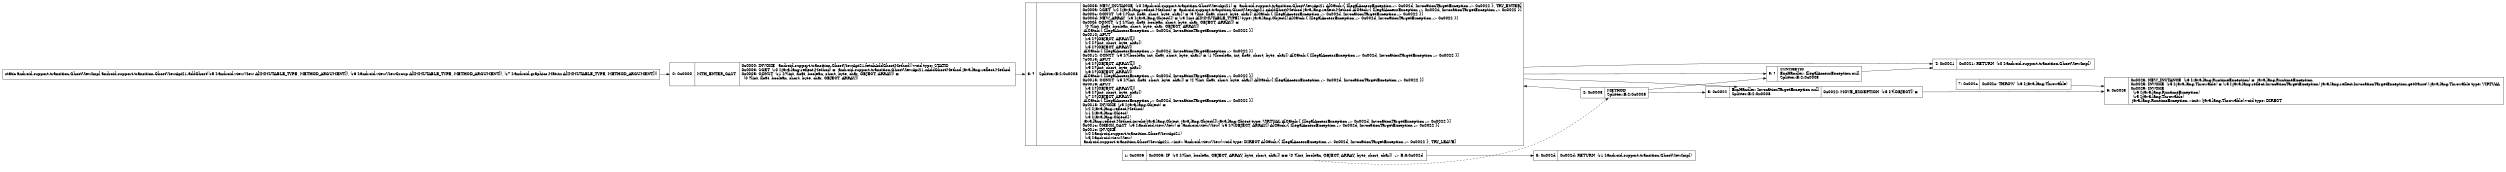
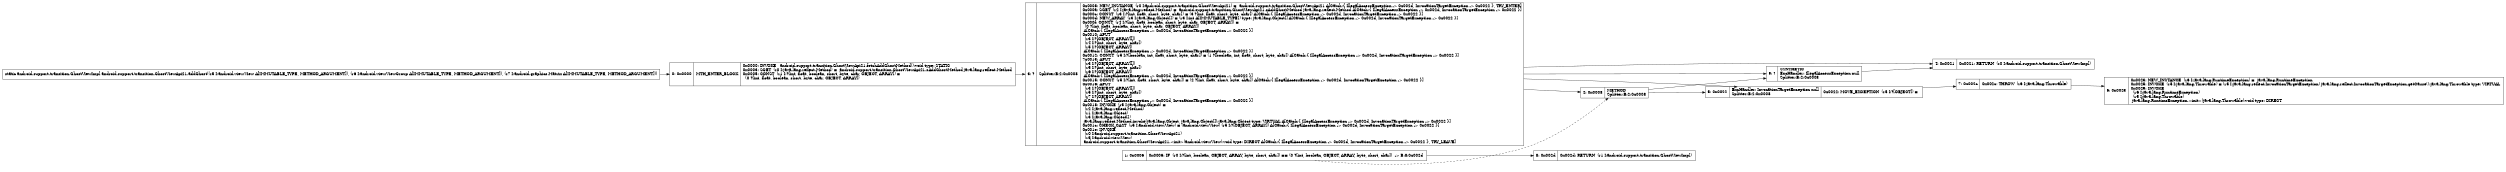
node "0: 0x0000": text "MTH_ENTER_CAST" -> "MTH_ENTER_BLOCK"
edge "2: 0x0008" -> "3: ?": reversed
edge "5: 0x0022" -> "6: 0x0023": now "5: 0x0022" -> "7: 0x002c"
